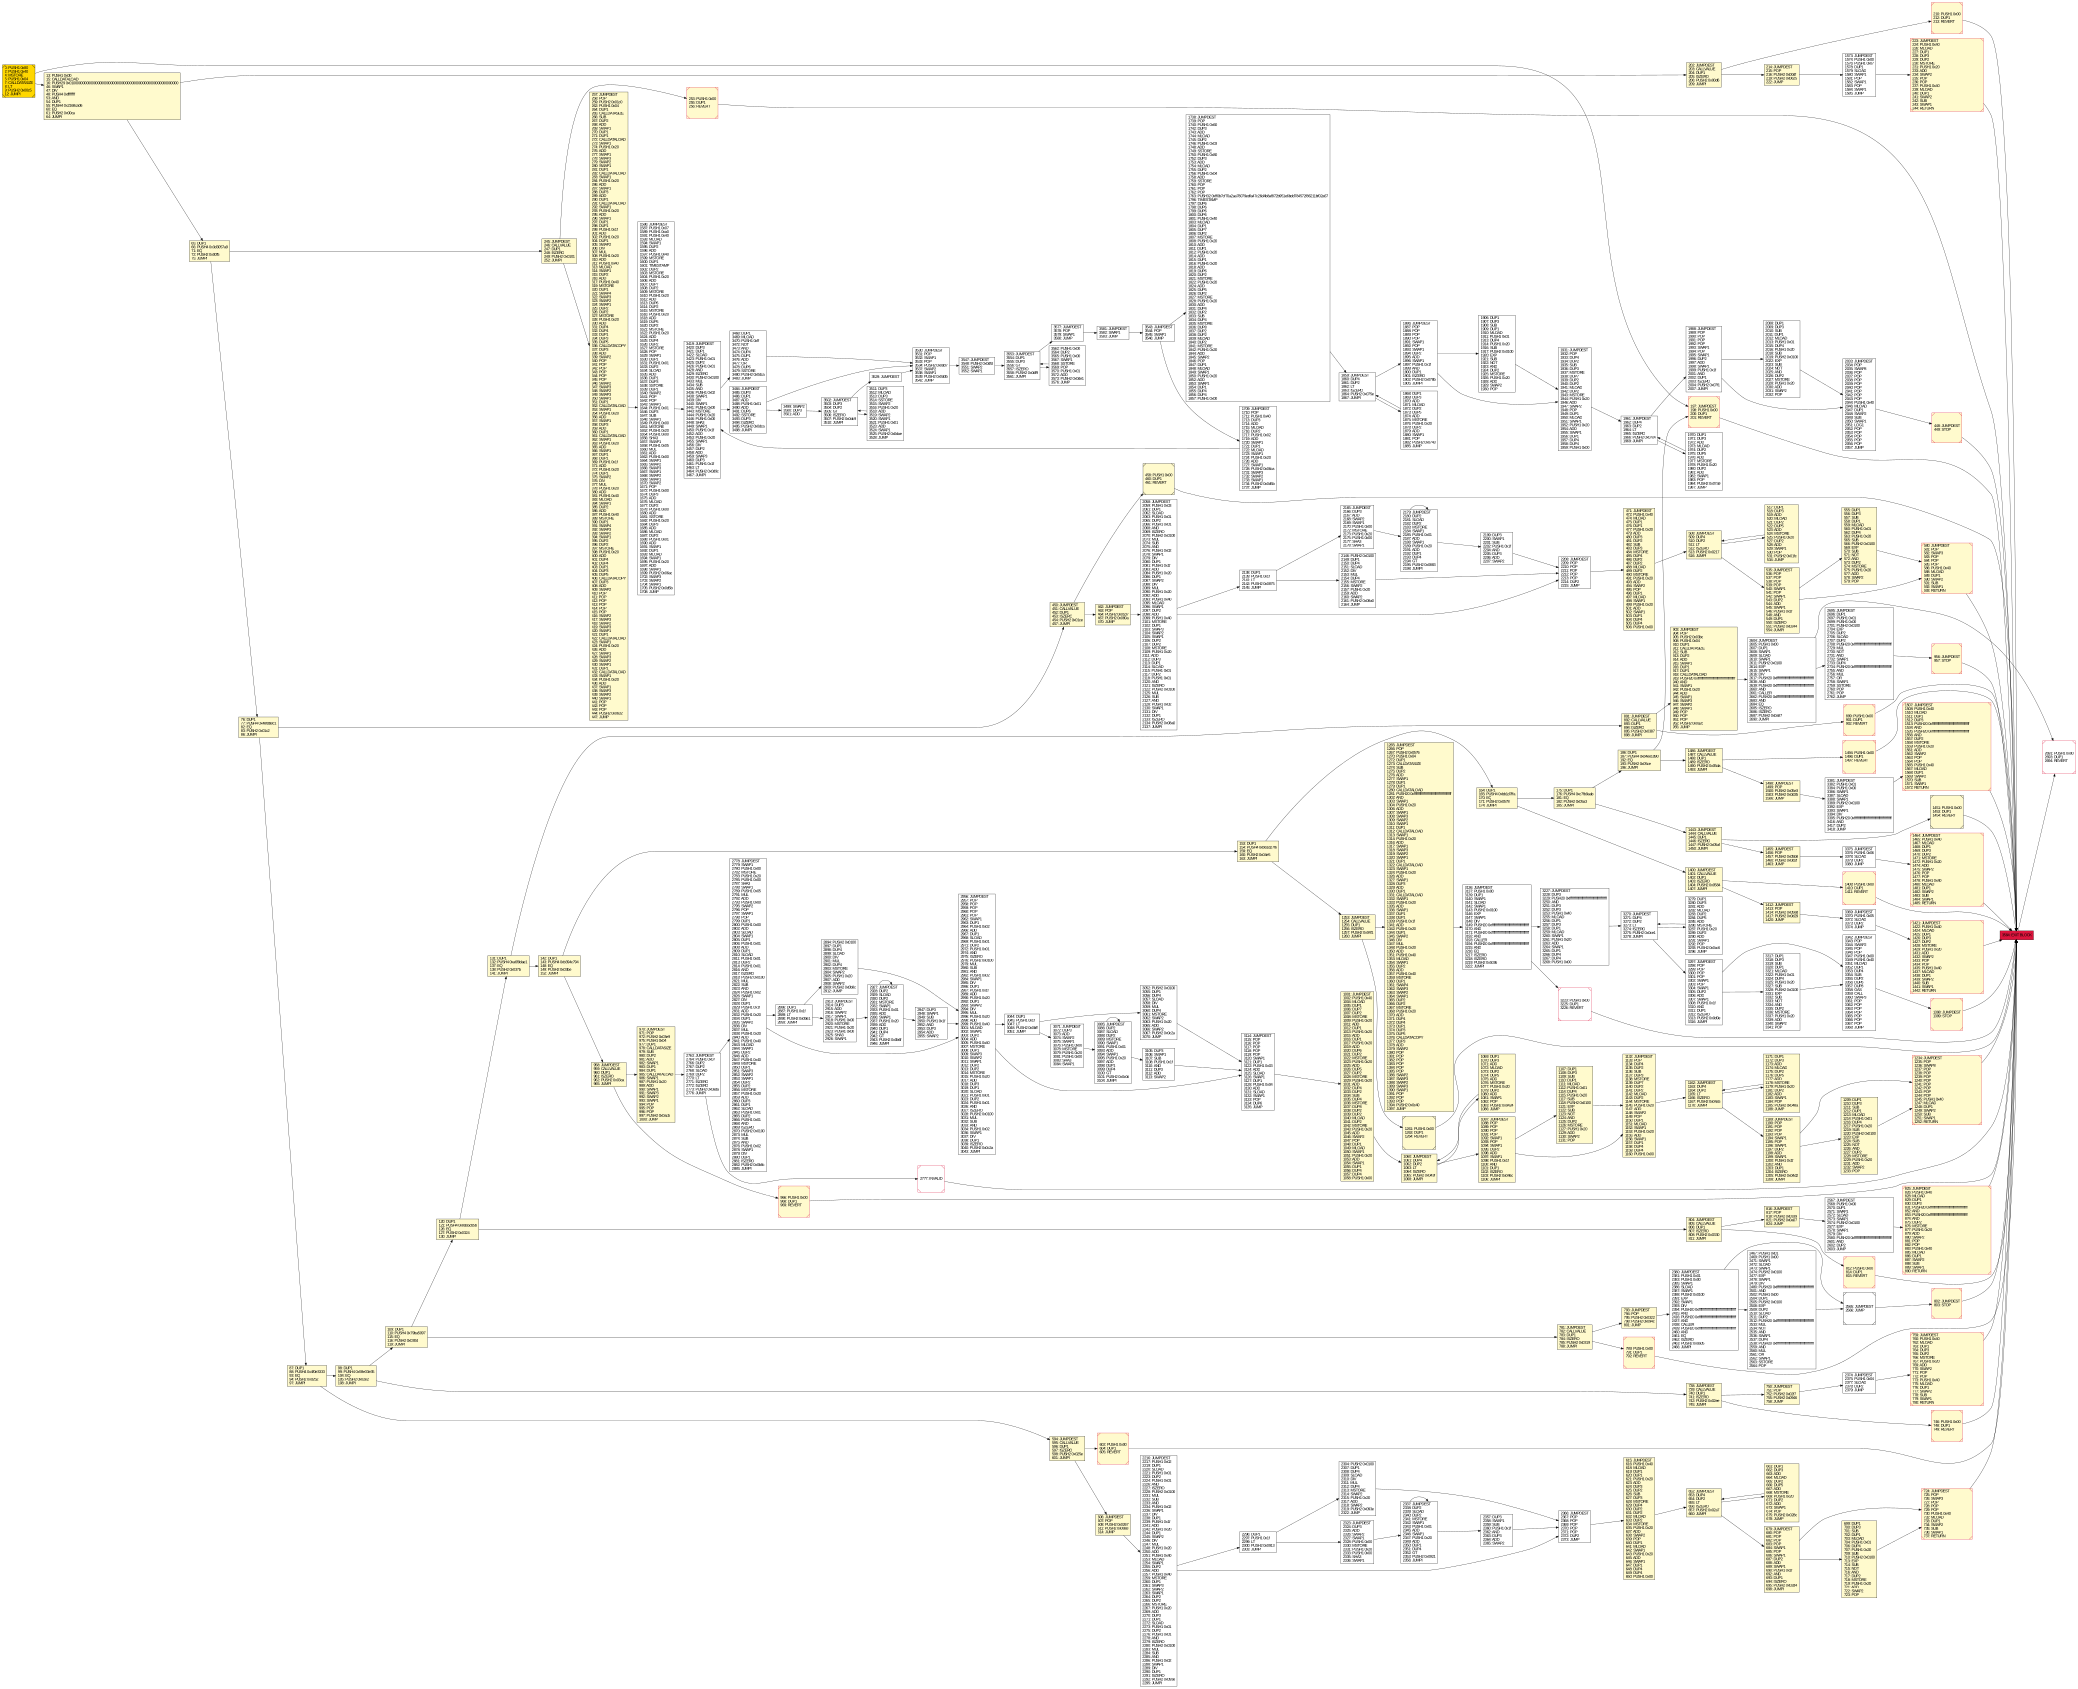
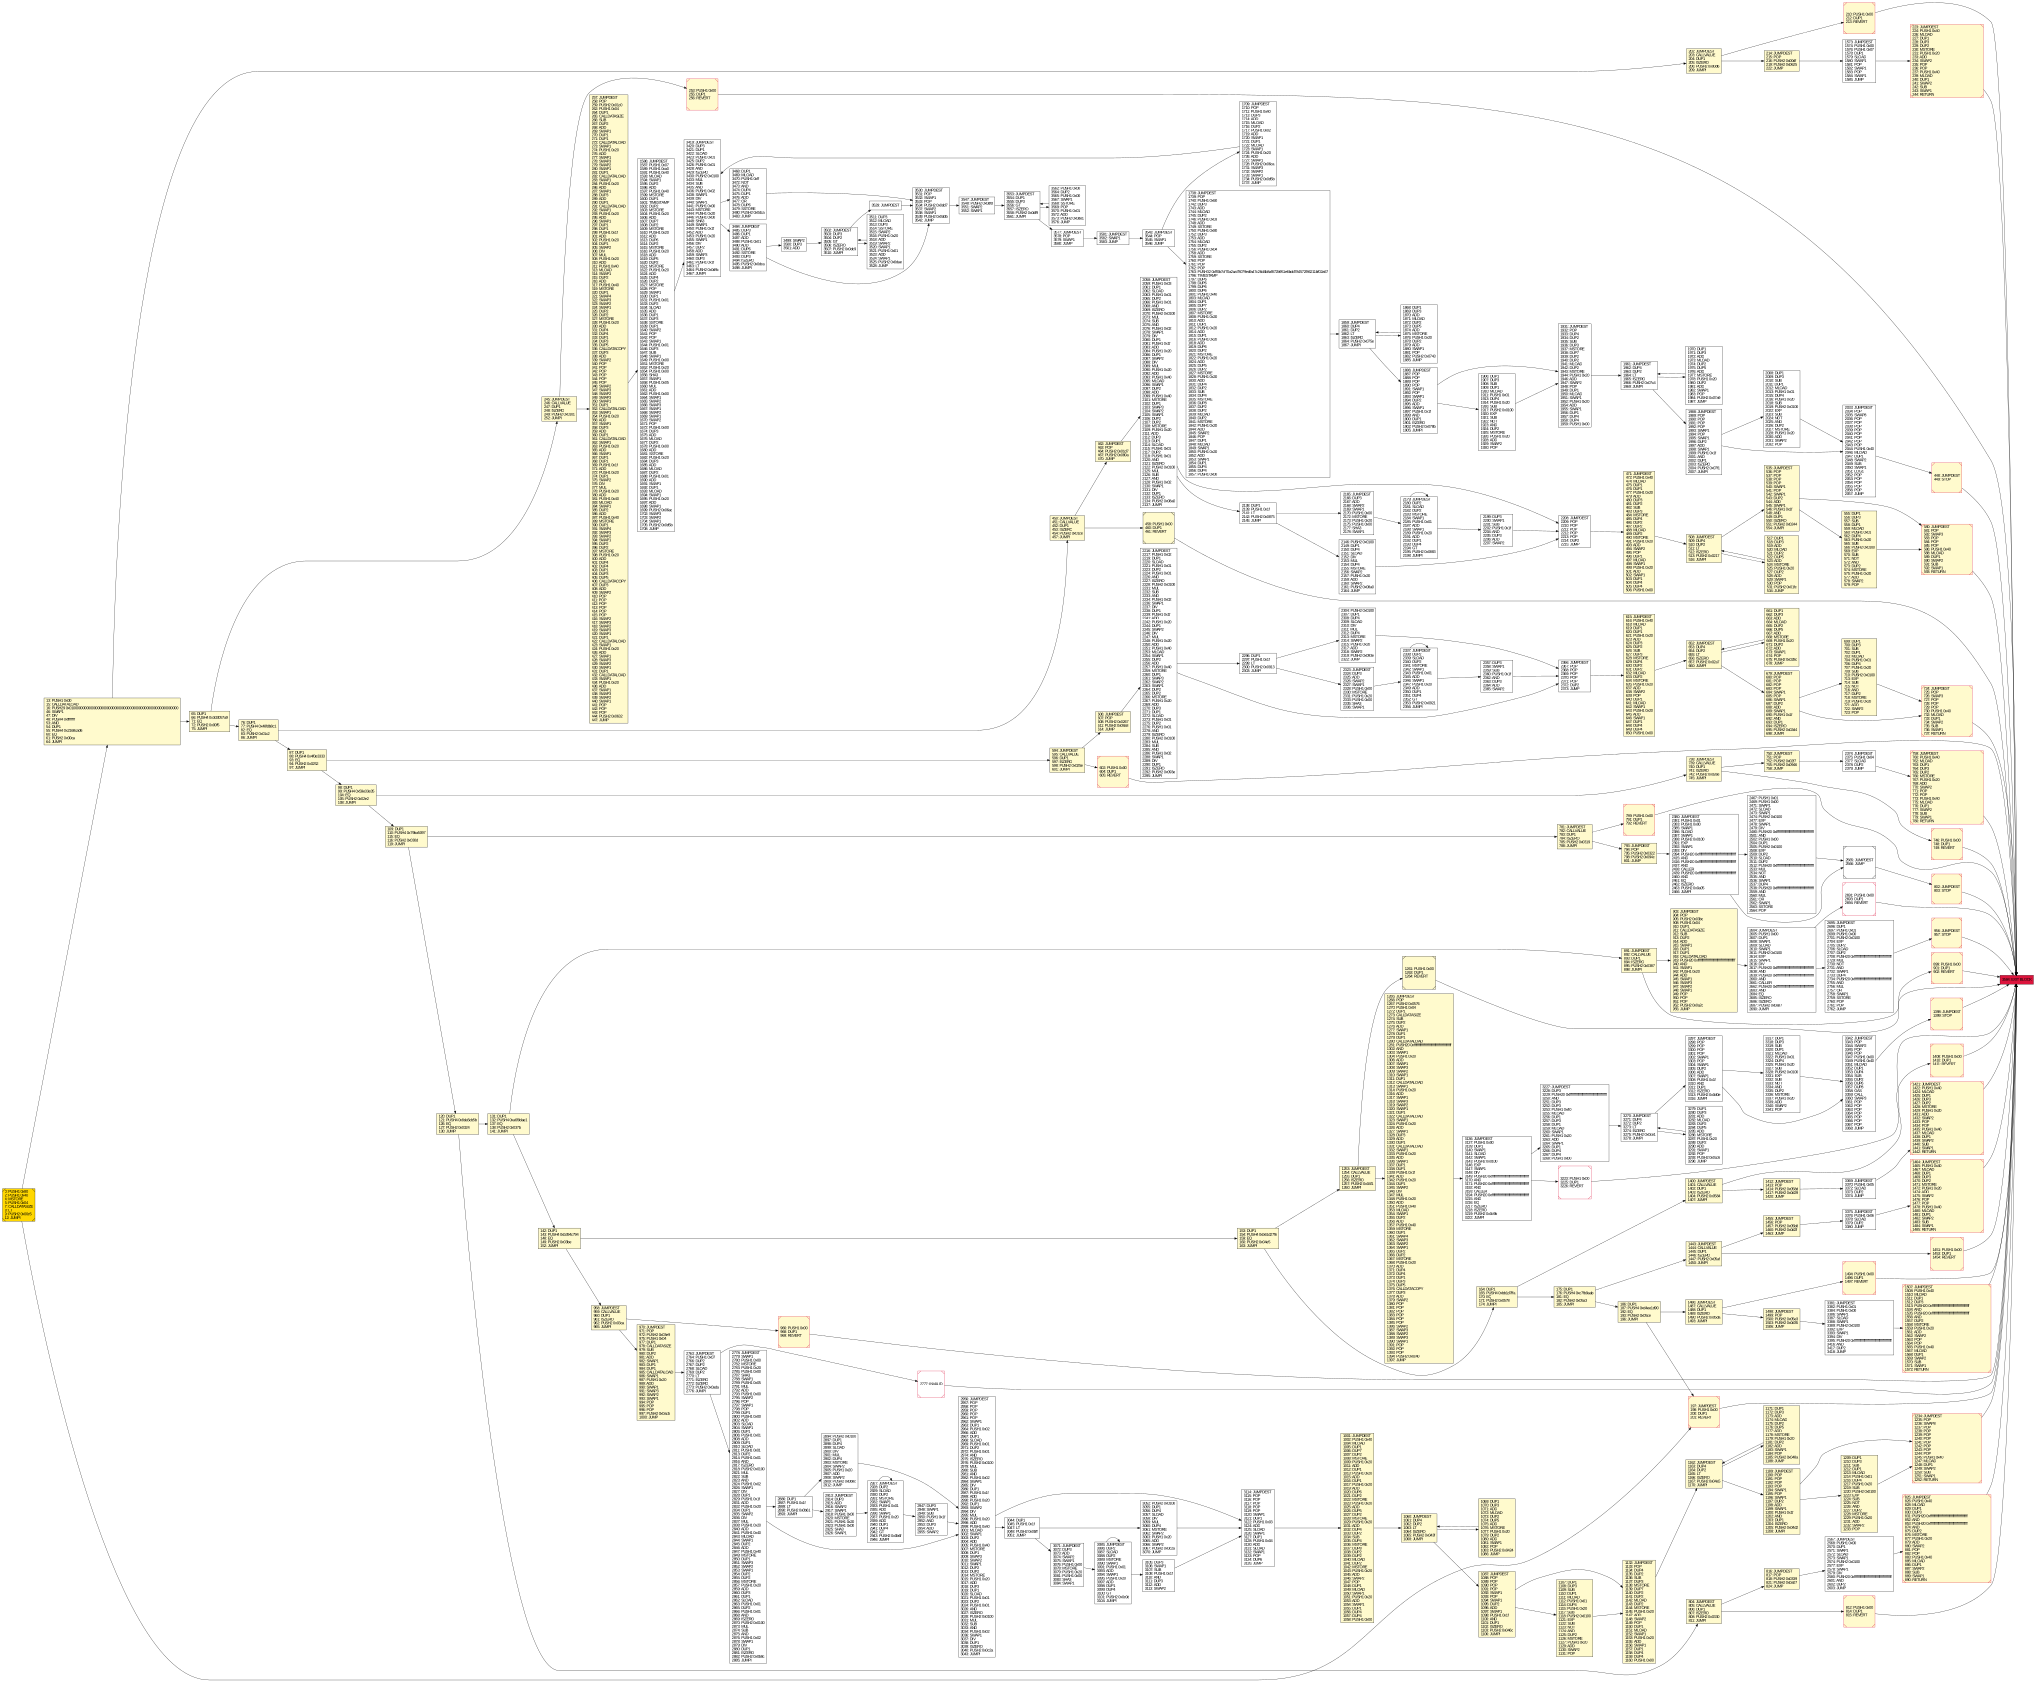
node "1451: PUSH1 0x00 1453: DUP1 1454: REVERT": color black -> crimson
edge "3584: EXIT BLOCK" -> "2691: PUSH1 0x00 2693: DUP1 2694: REVERT": reversed
